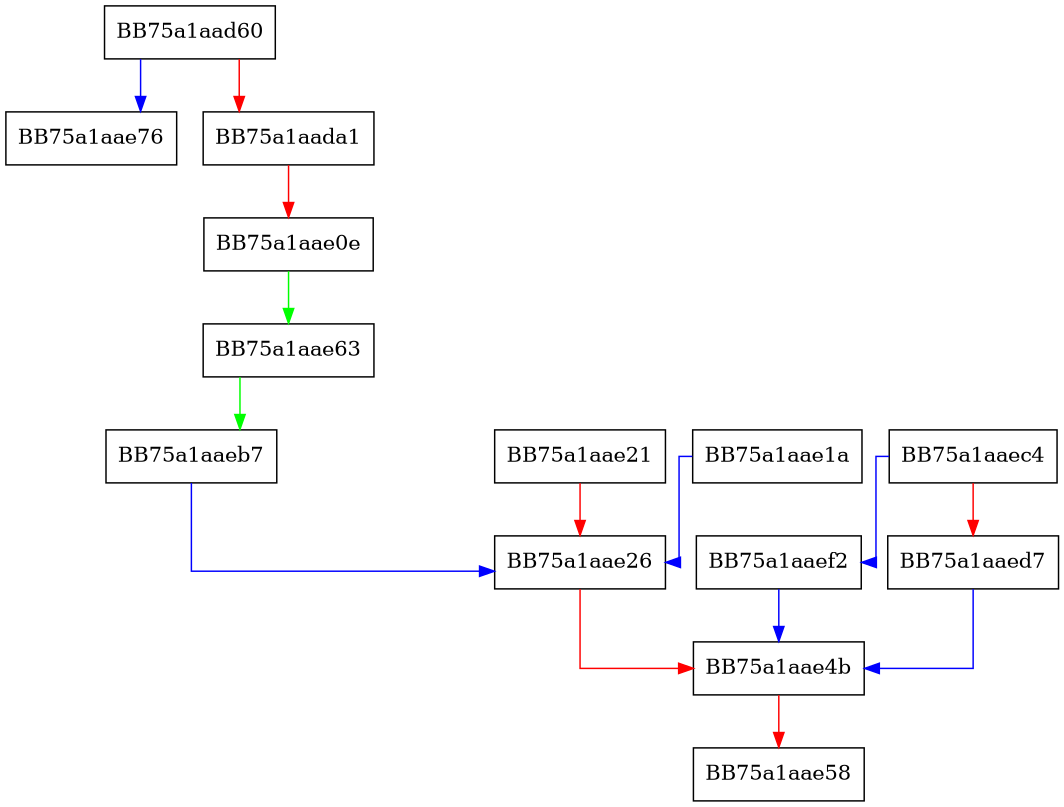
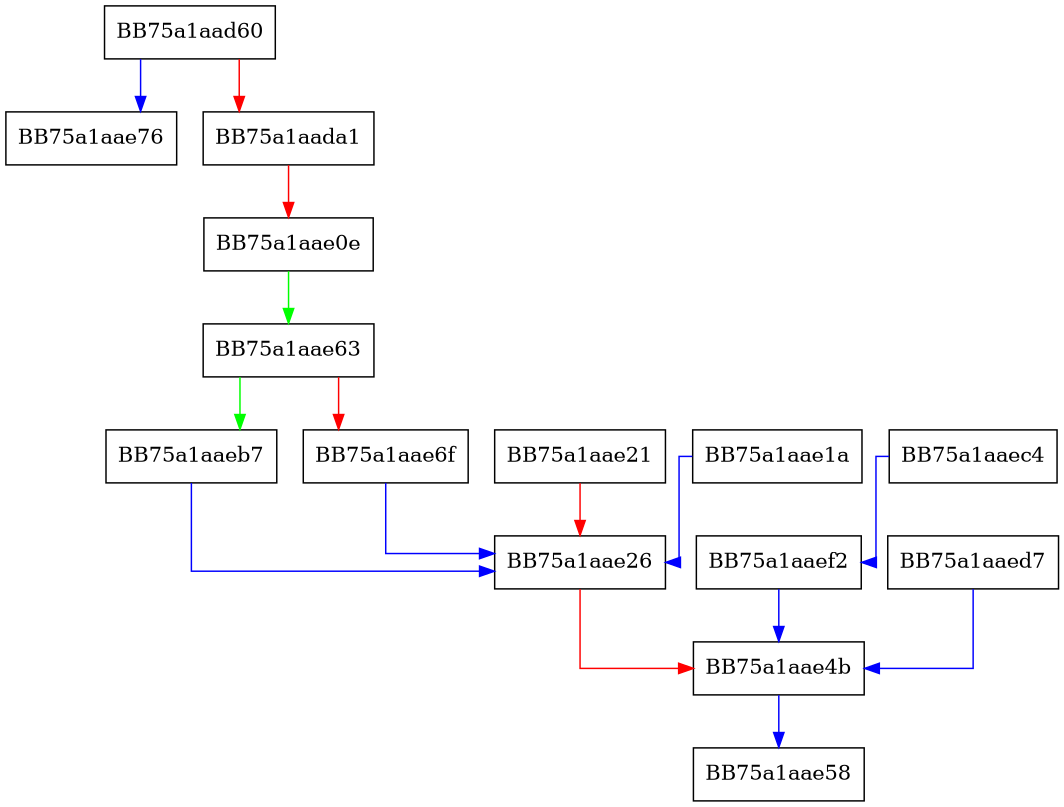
node "BB75a1aae6f": added
edge "BB75a1aaec4" -> "BB75a1aaed7": removed
edge "BB75a1aae4b" -> "BB75a1aae58": color red -> blue
